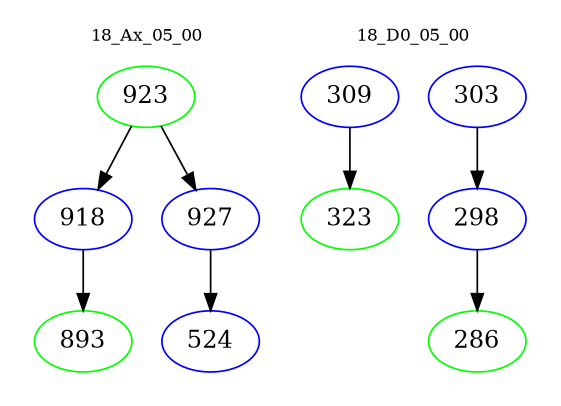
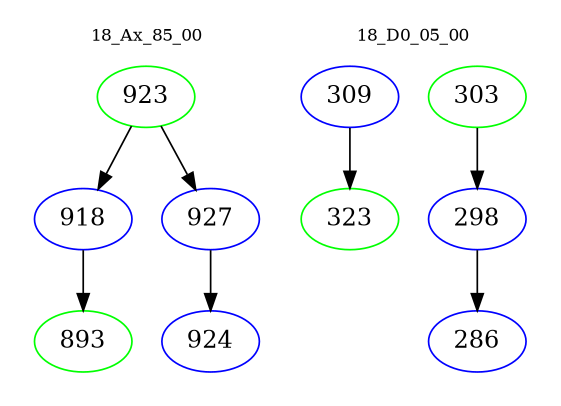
cluster "18_Ax_05_00": label "18_Ax_05_00" -> "18_Ax_85_00"
node "303": color blue -> green
node "524": label "524" -> "924"
node "286": color green -> blue
